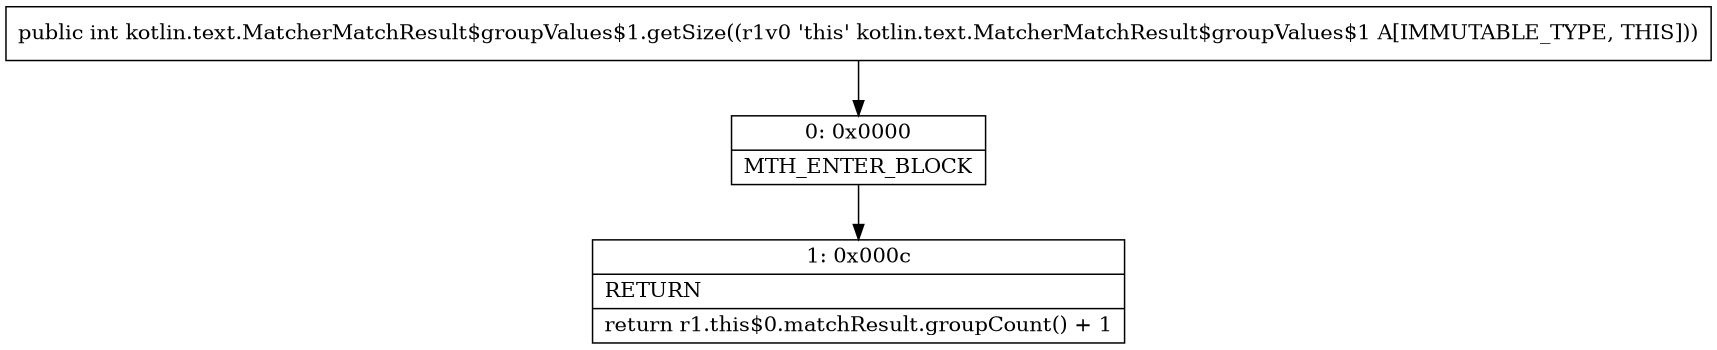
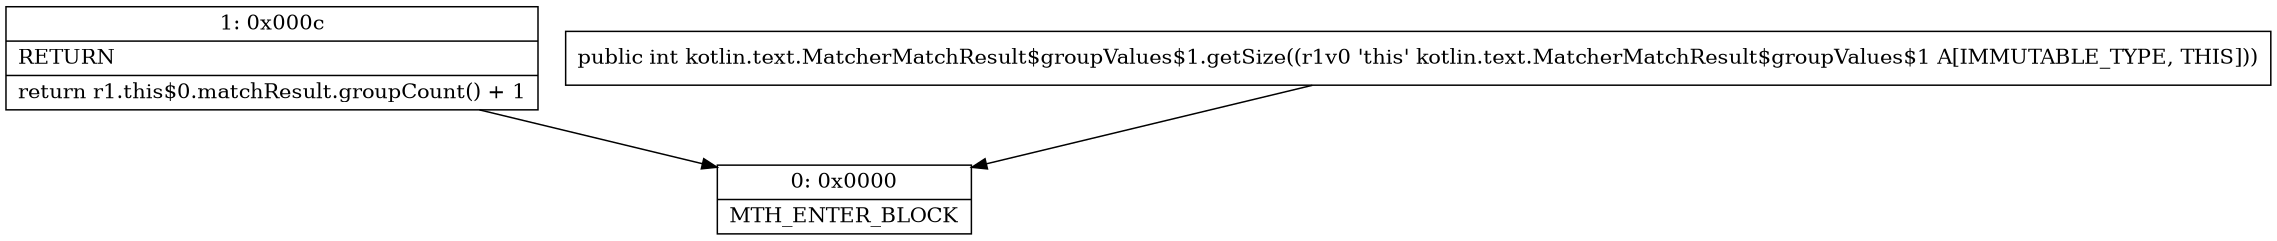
edge "0: 0x0000" -> "1: 0x000c": reversed
